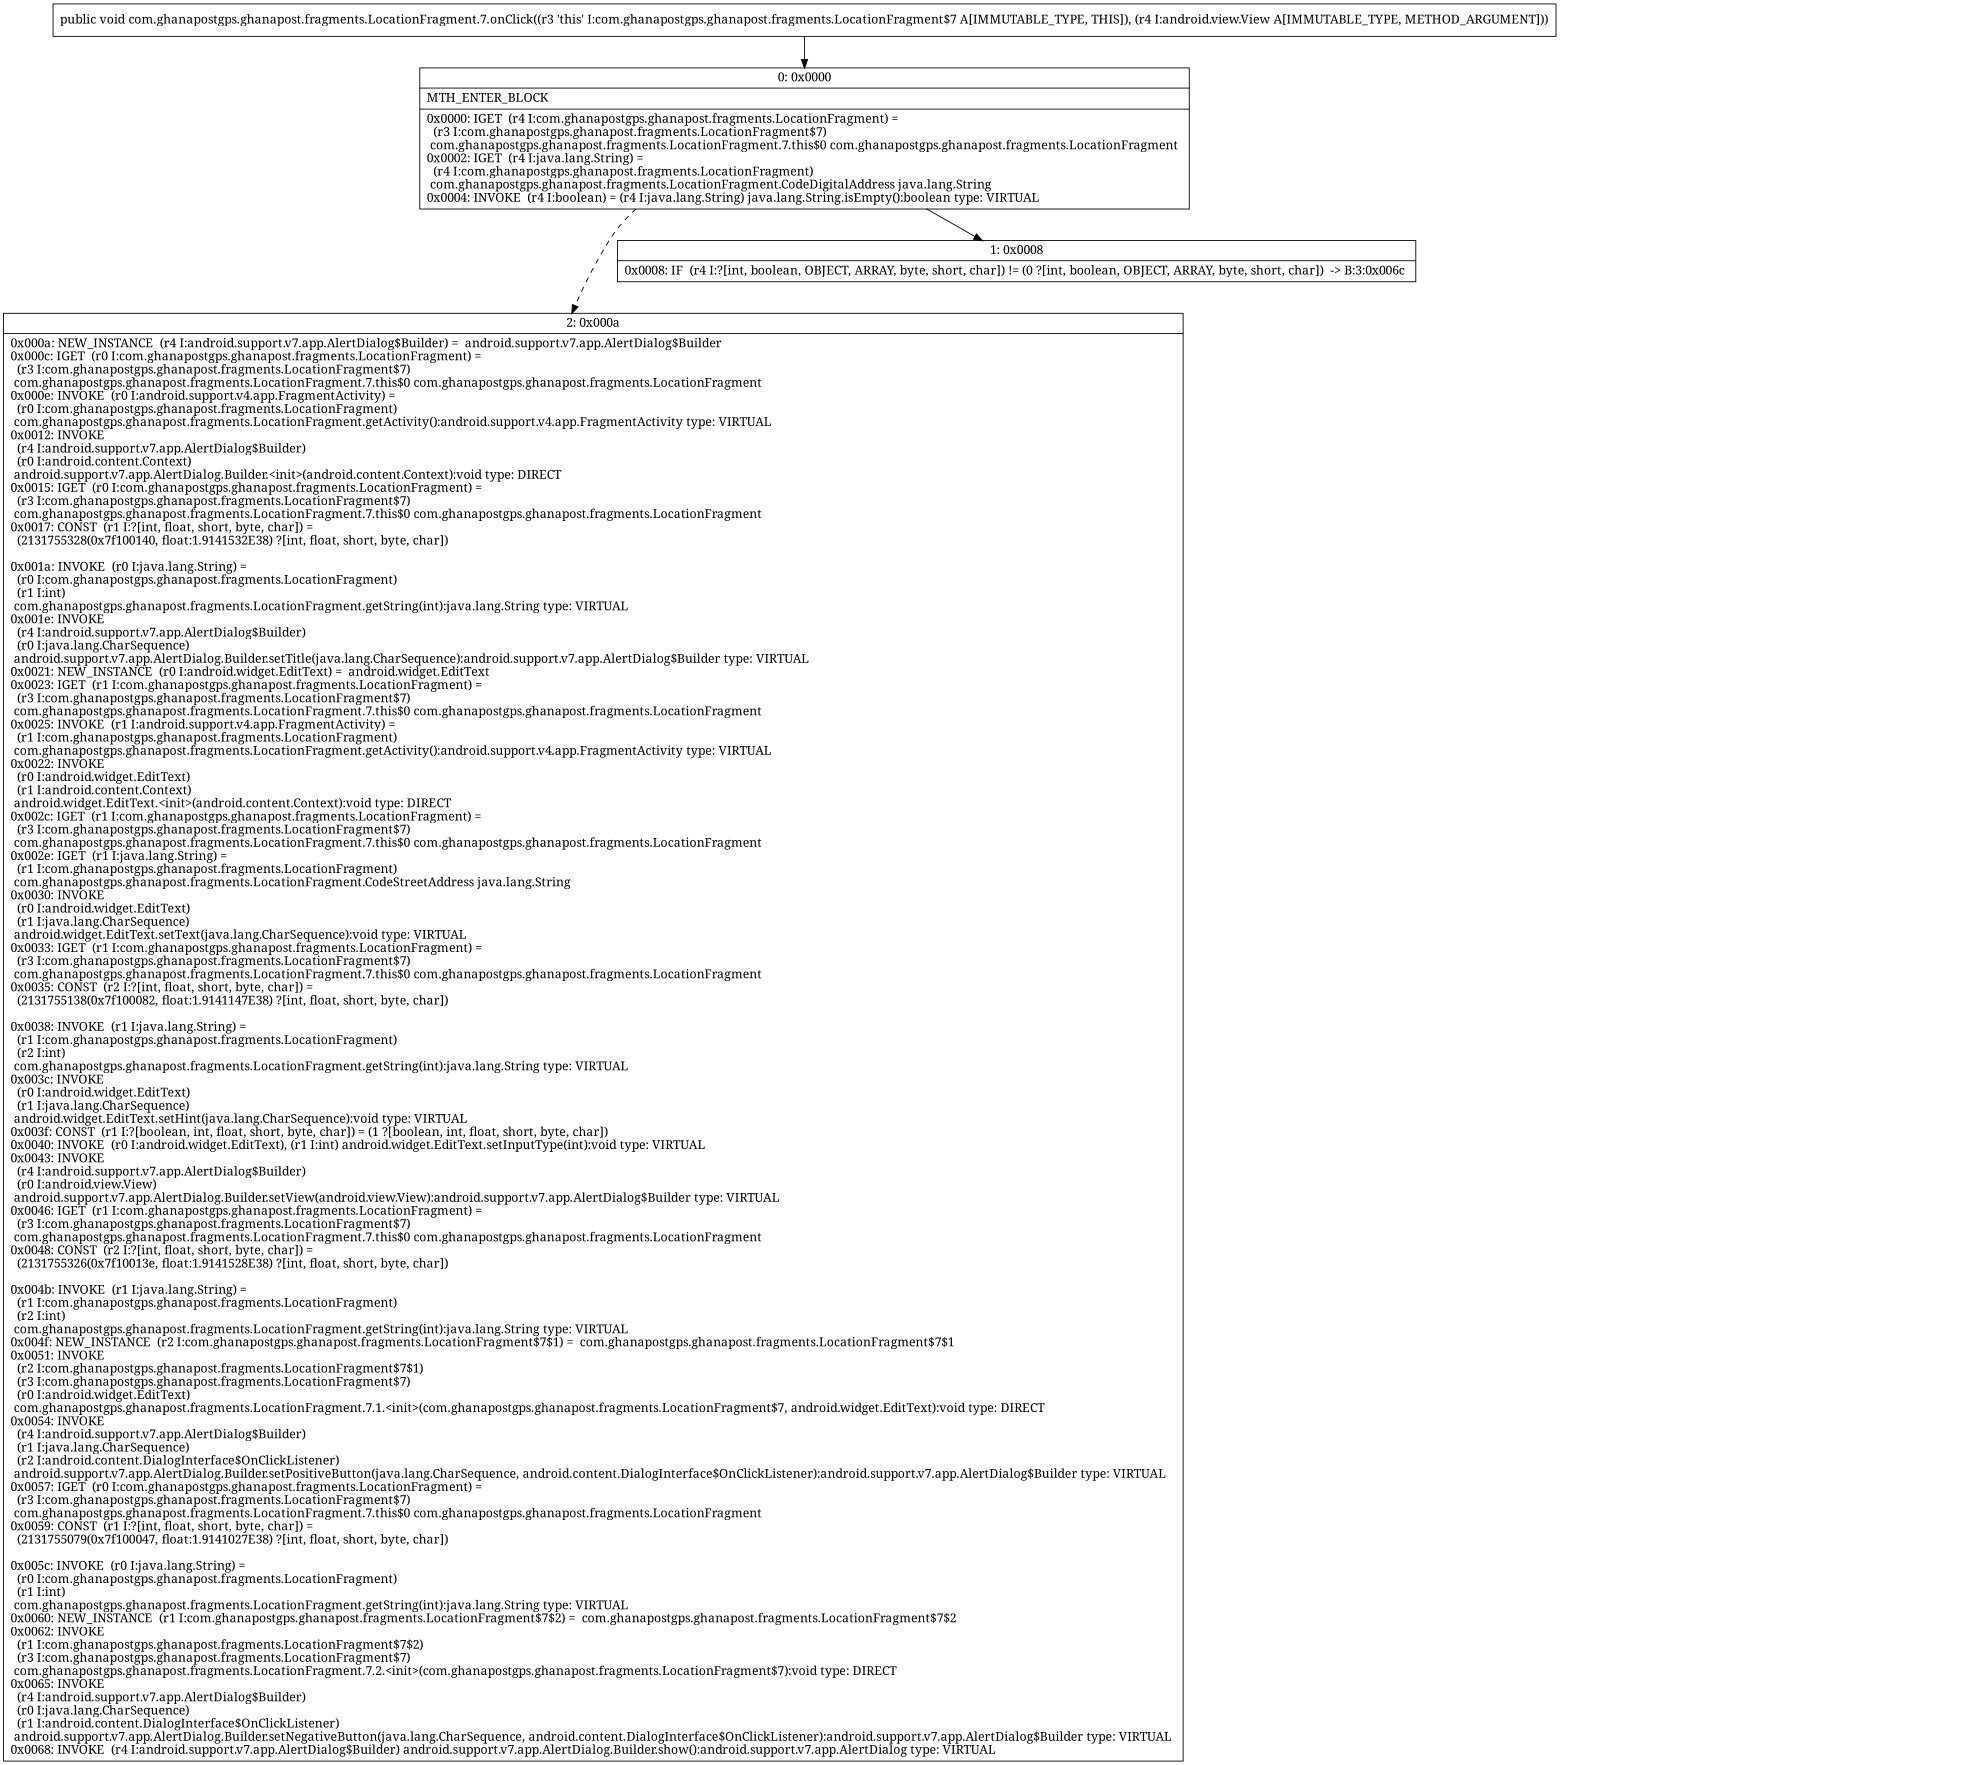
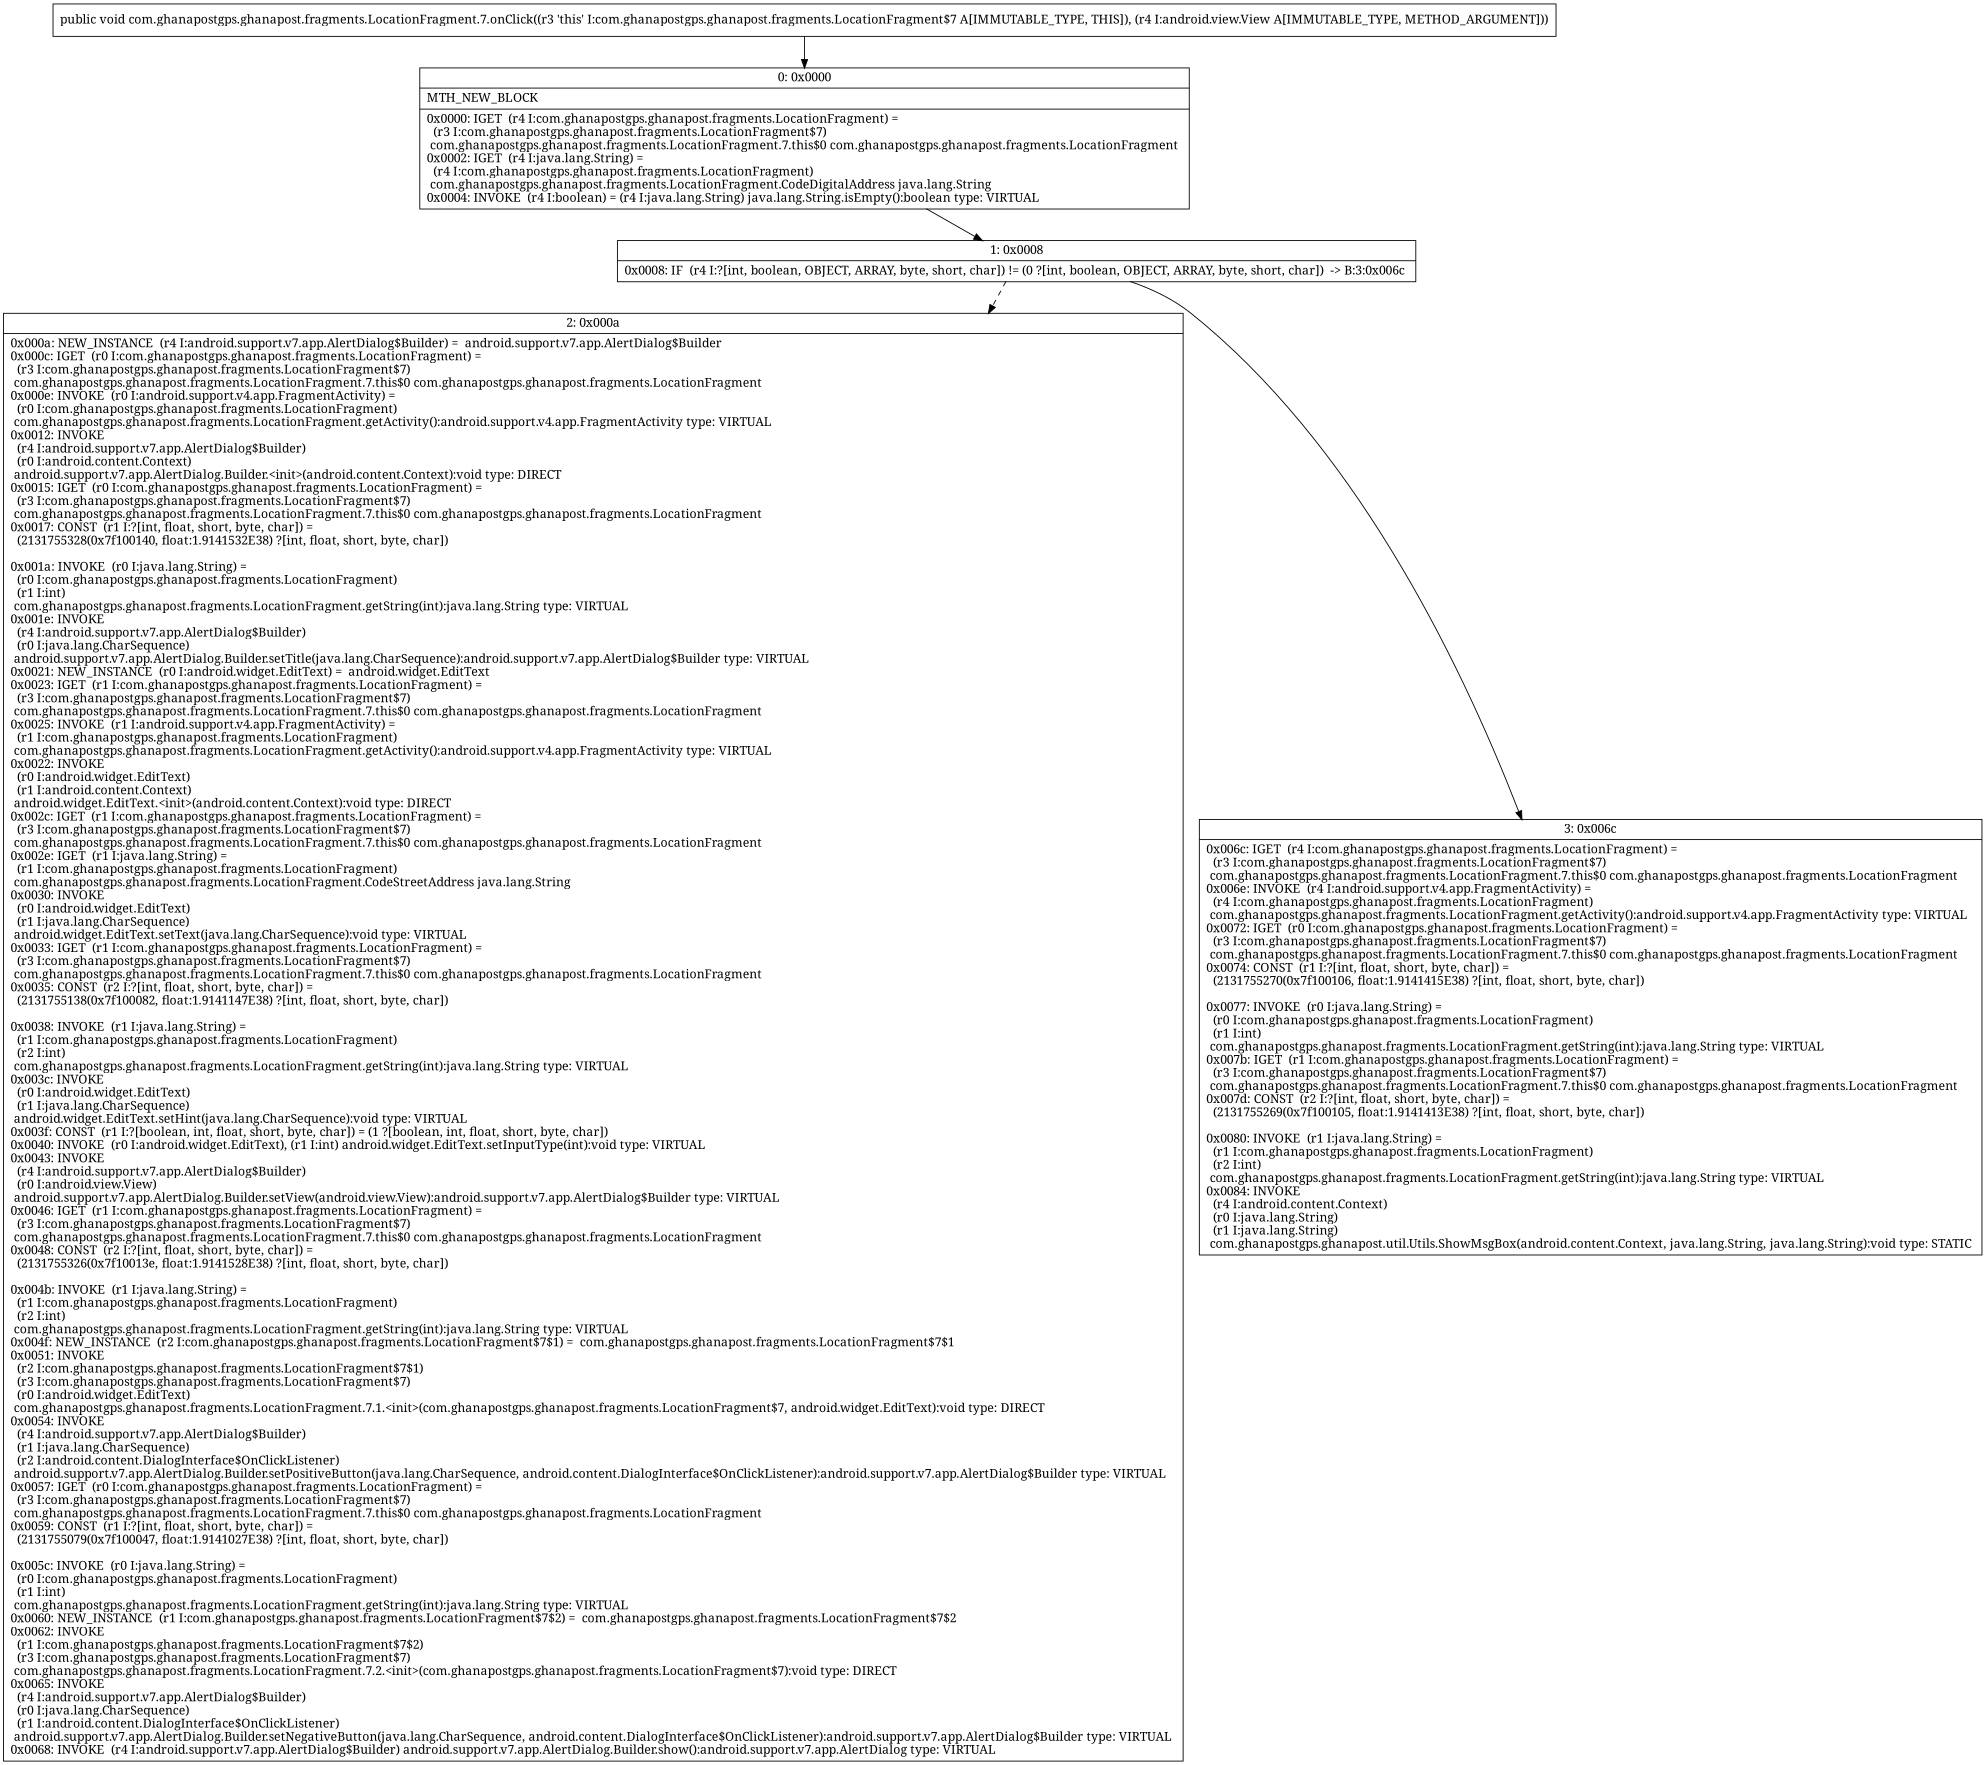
node "0: 0x0000": text "MTH_ENTER_BLOCK" -> "MTH_NEW_BLOCK"
edge "0: 0x0000" -> "2: 0x000a": now "1: 0x0008" -> "2: 0x000a"
node "3: 0x006c": added
